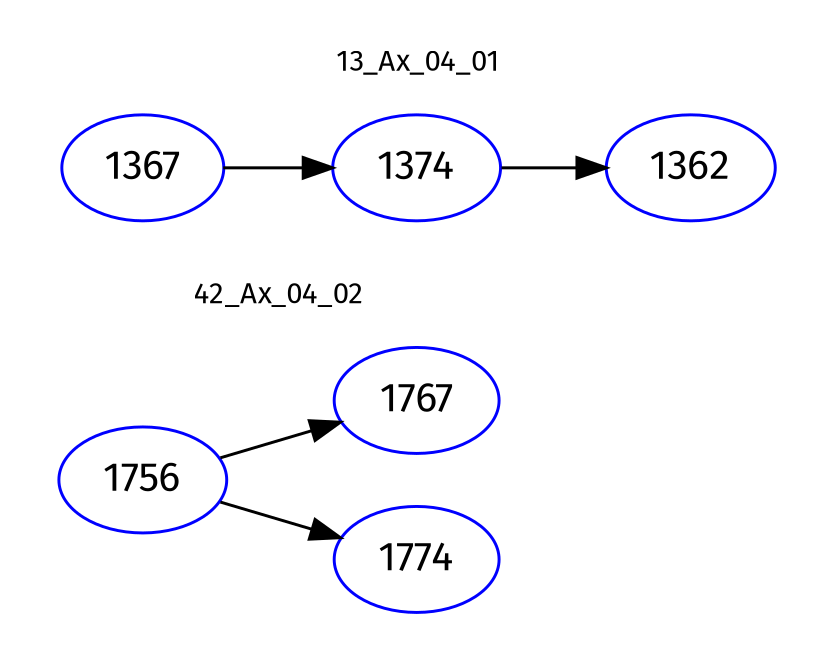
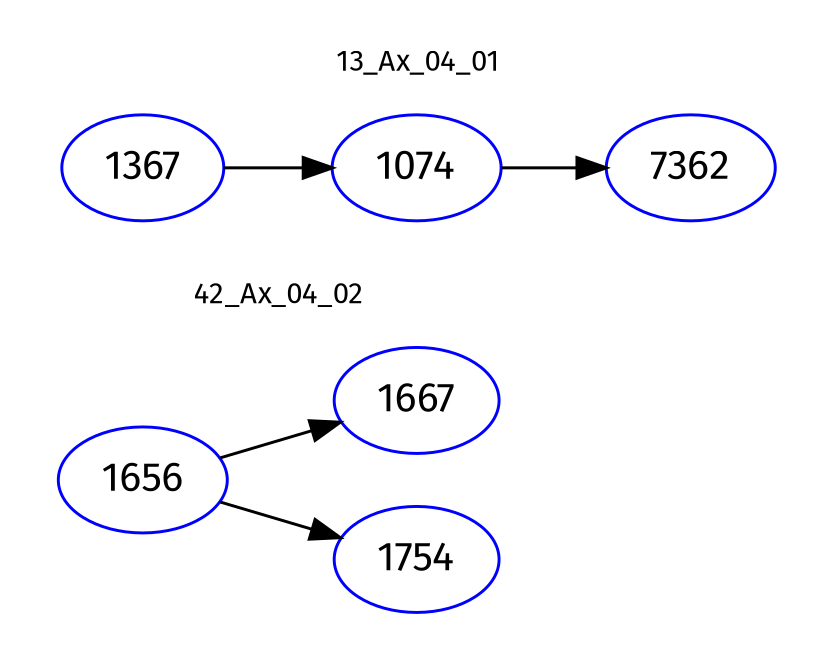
node "1374": label "1374" -> "1074"
node "1362": label "1362" -> "7362"
node "1767": label "1767" -> "1667"
node "1756": label "1756" -> "1656"
node "1774": label "1774" -> "1754"
